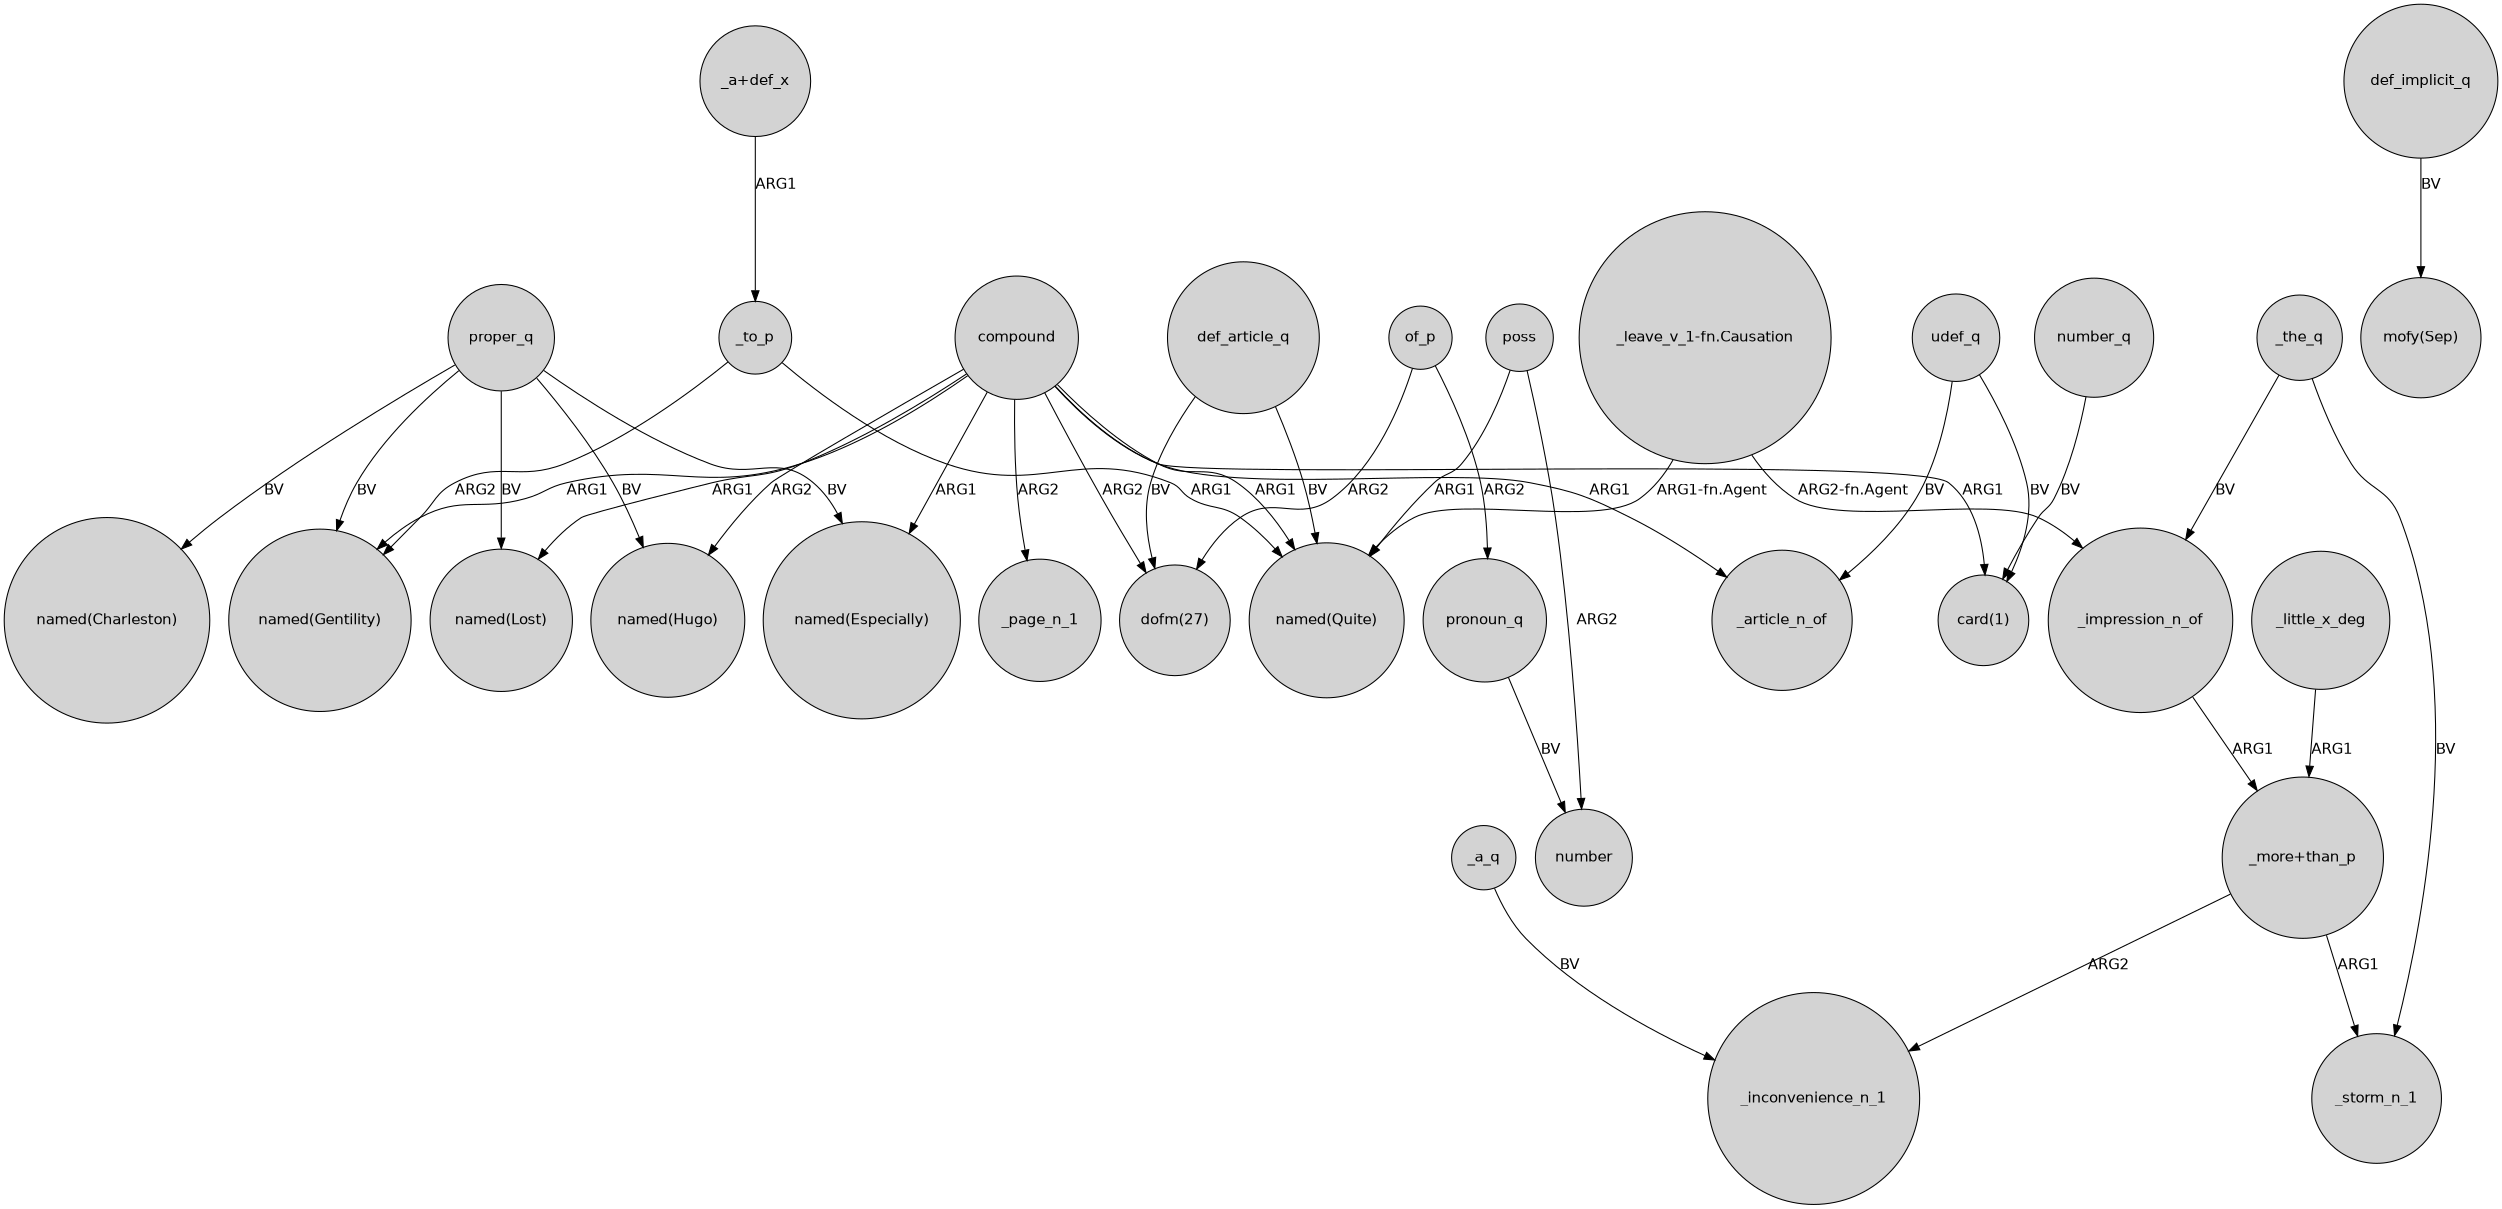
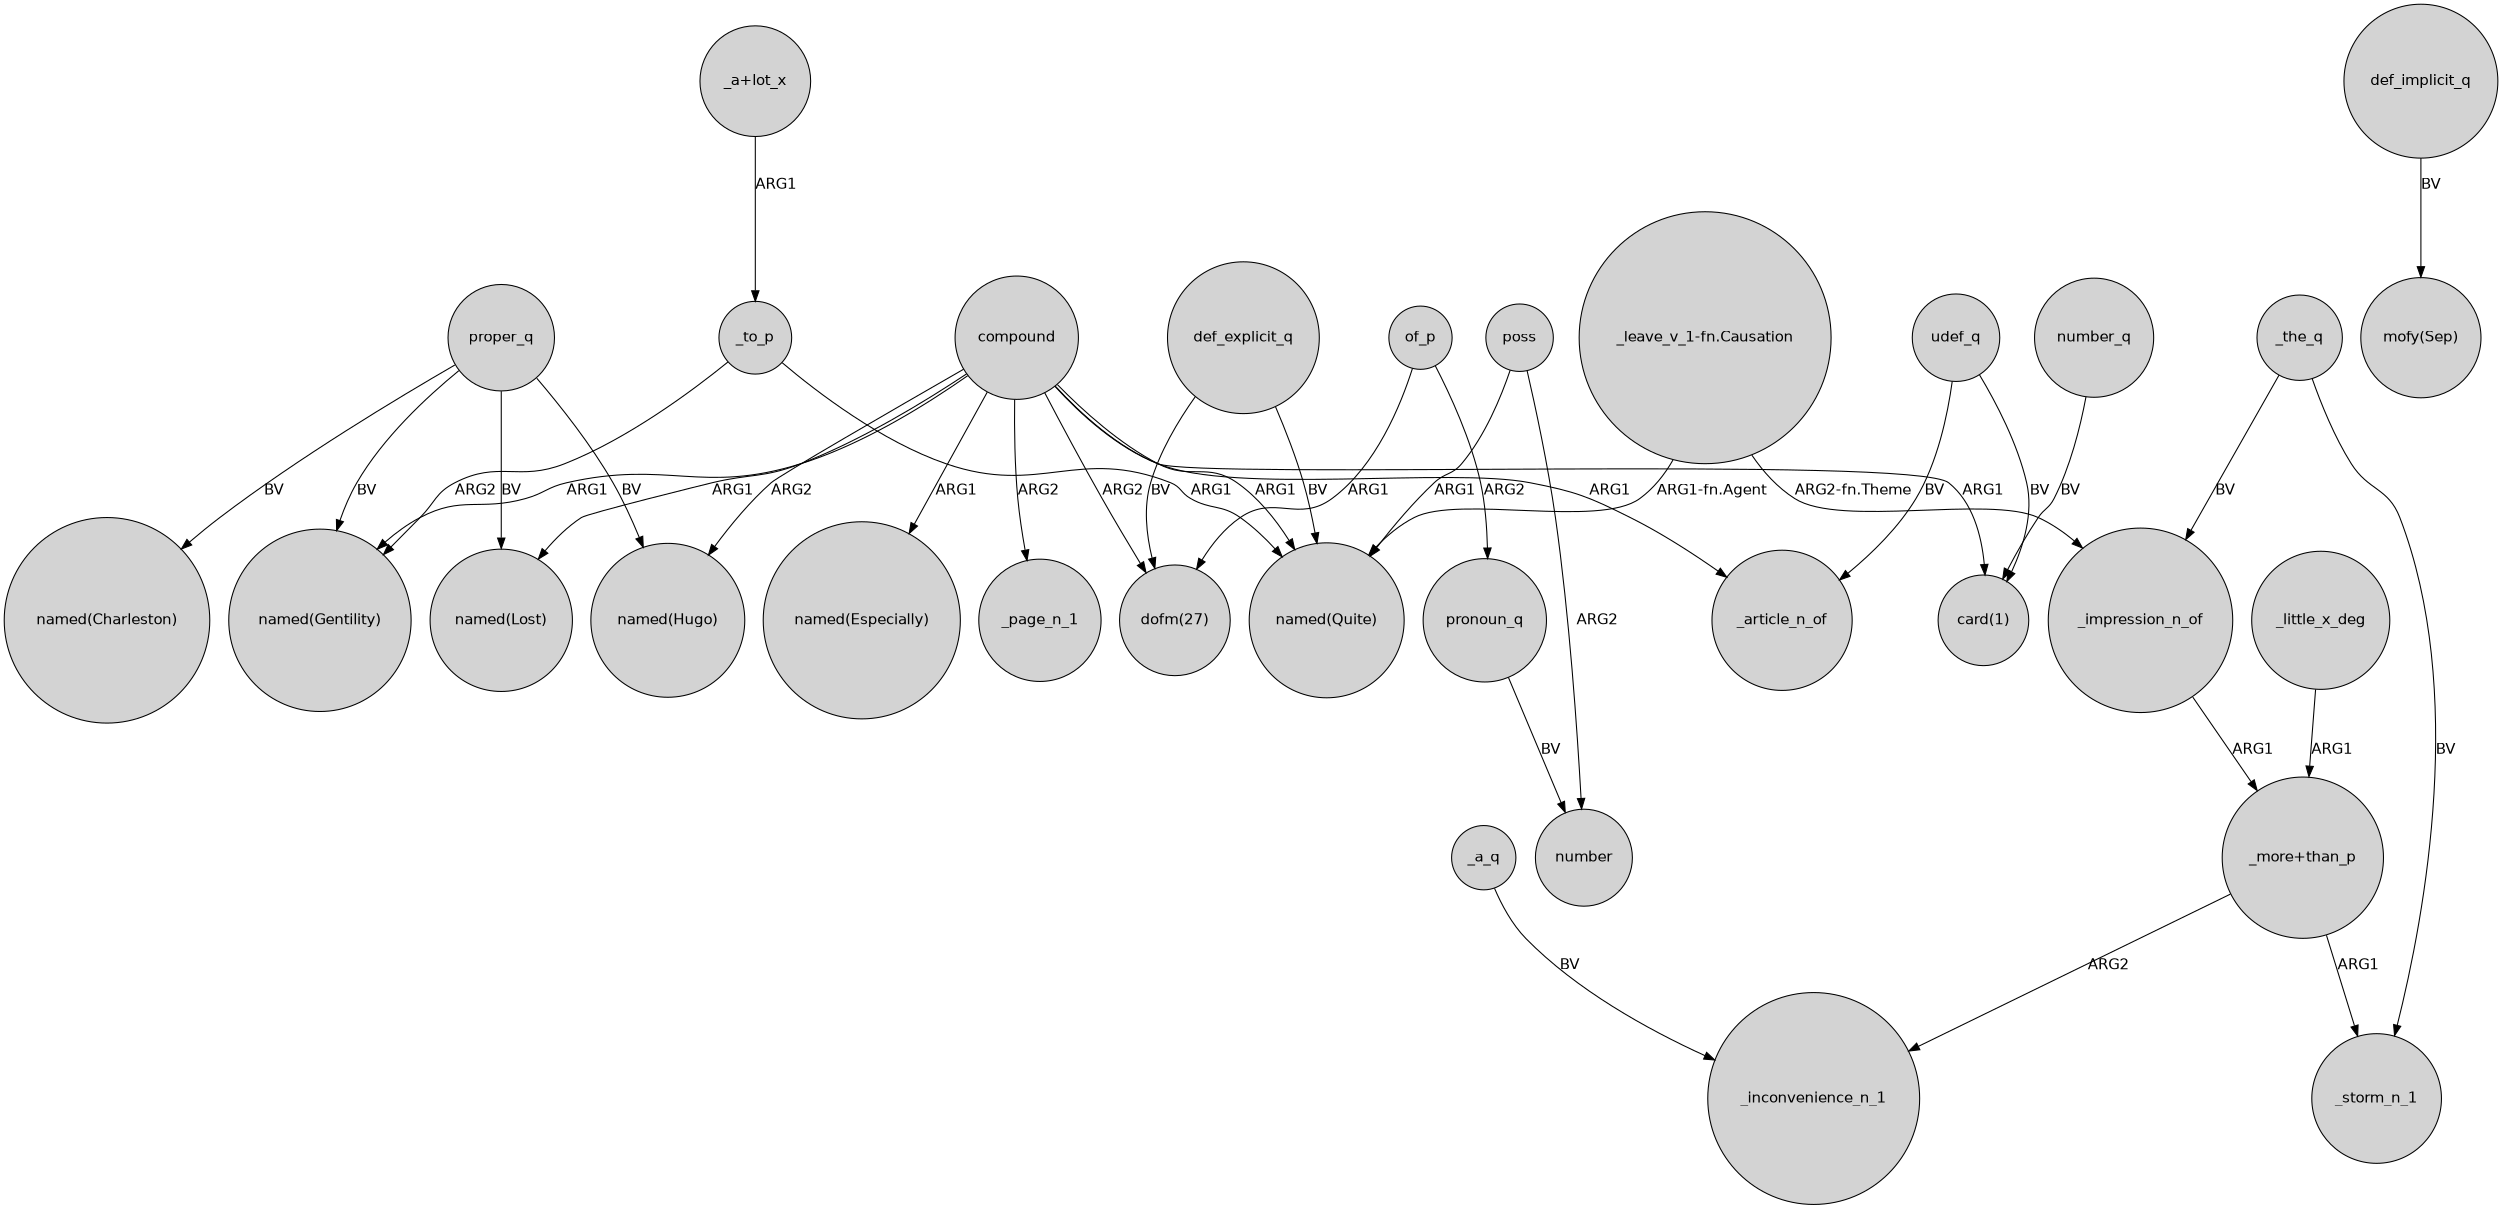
node "_a+def_x": label "_a+def_x" -> "_a+lot_x"
node "def_article_q": label "def_article_q" -> "def_explicit_q"
edge "proper_q" -> "named(Especially)": removed, label "BV"
edge "of_p" -> "dofm(27)": label "ARG2" -> "ARG1"
edge "_leave_v_1-fn.Causation" -> "_impression_n_of": label "ARG2-fn.Agent" -> "ARG2-fn.Theme"
